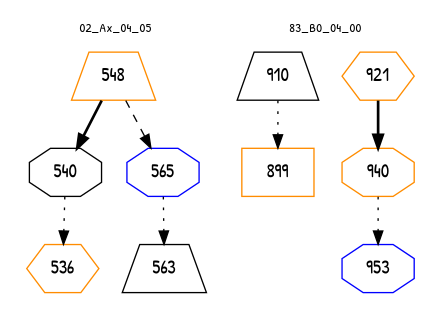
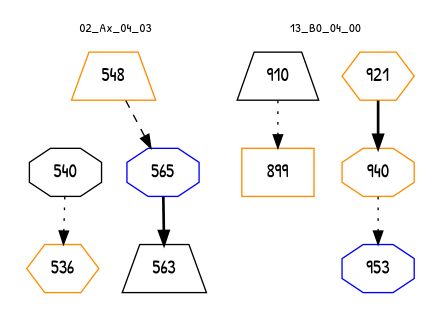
cluster "02_Ax_04_05": label "02_Ax_04_05" -> "02_Ax_04_03"
cluster "83_B0_04_00": label "83_B0_04_00" -> "13_B0_04_00"
edge "548" -> "540": removed
edge "565" -> "563": style dotted -> bold
